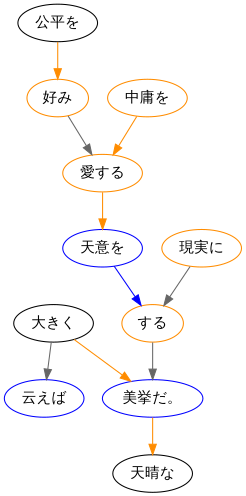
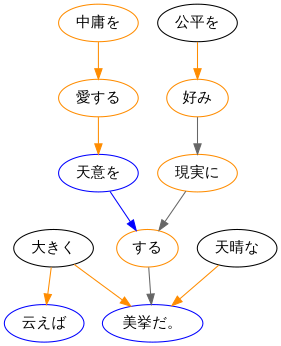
edge "好み" -> "愛する": now "好み" -> "現実に"
edge "大きく" -> "云えば": color gray40 -> darkorange
edge "美挙だ。" -> "天晴な": reversed
